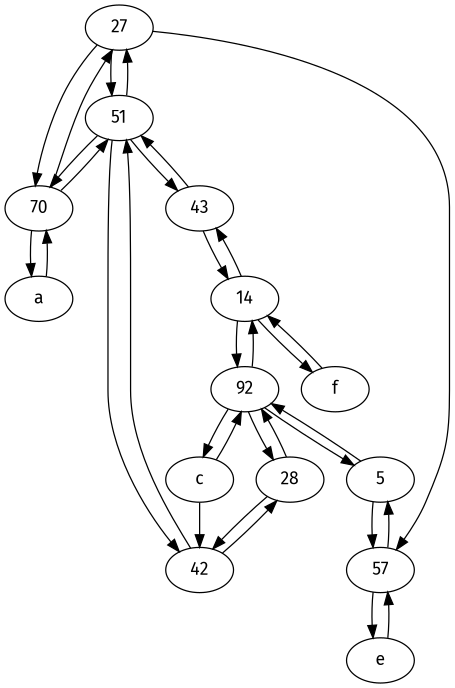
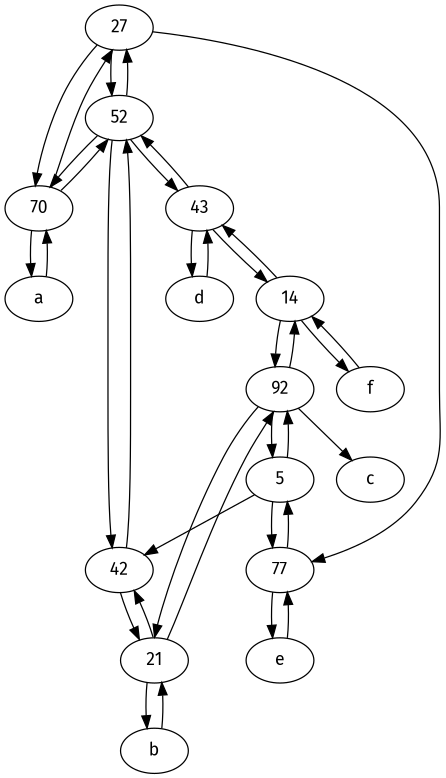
node "51": label "51" -> "52"
node "d": added
edge "c" -> "92": removed
node "28": label "28" -> "21"
edge "c" -> "42": now "5" -> "42"
node "57": label "57" -> "77"
node "b": added
